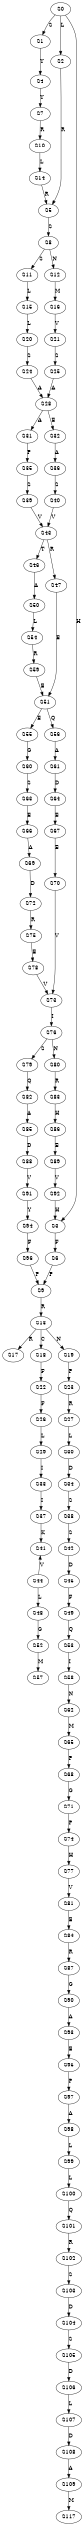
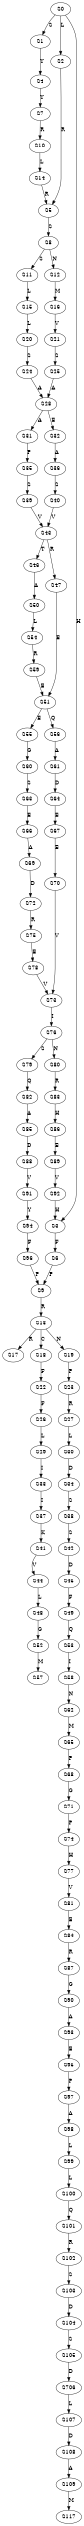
edge "S44" -> "S41": reversed
node "S106": label "S106" -> "S706"
